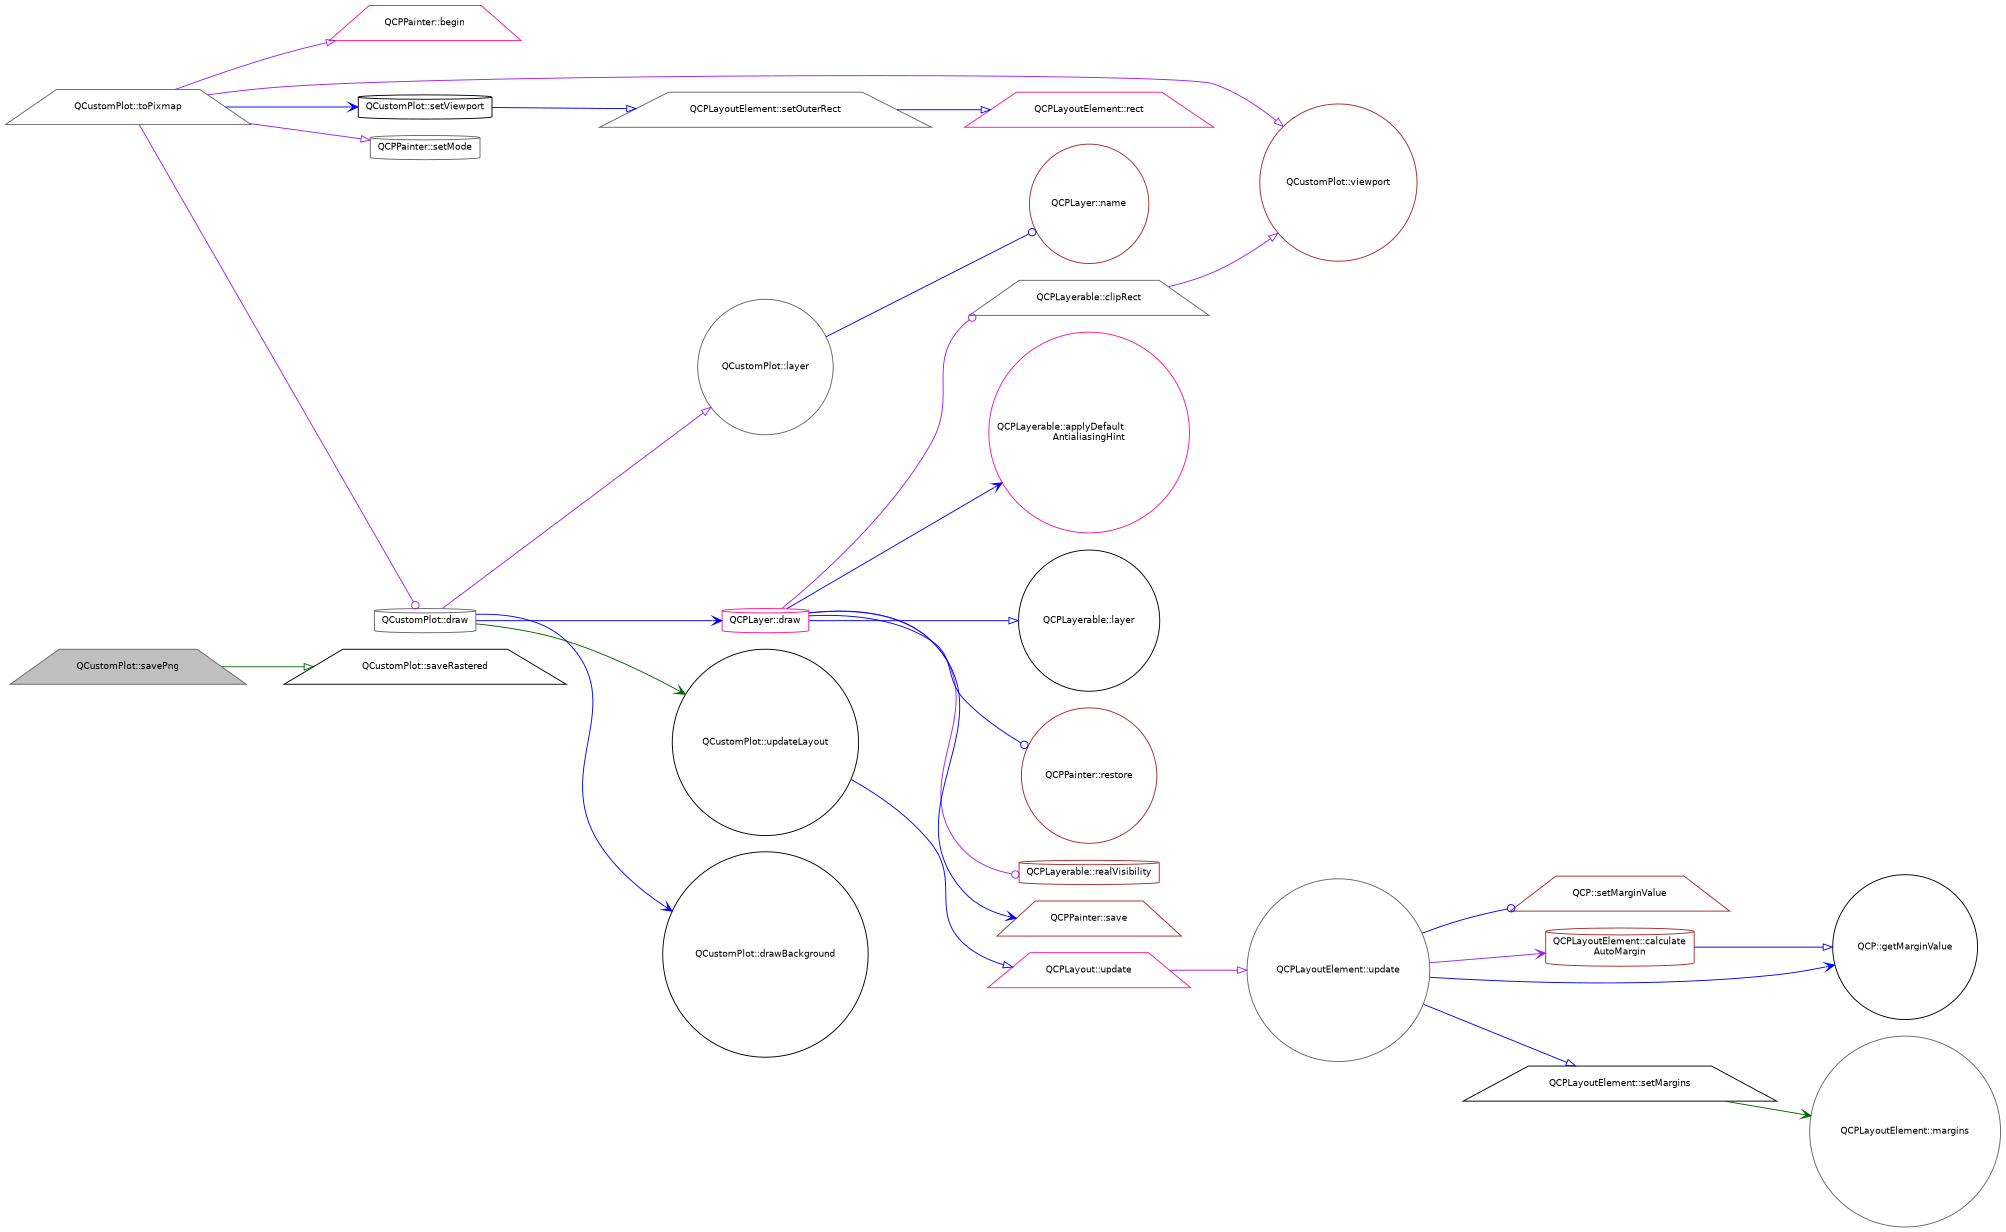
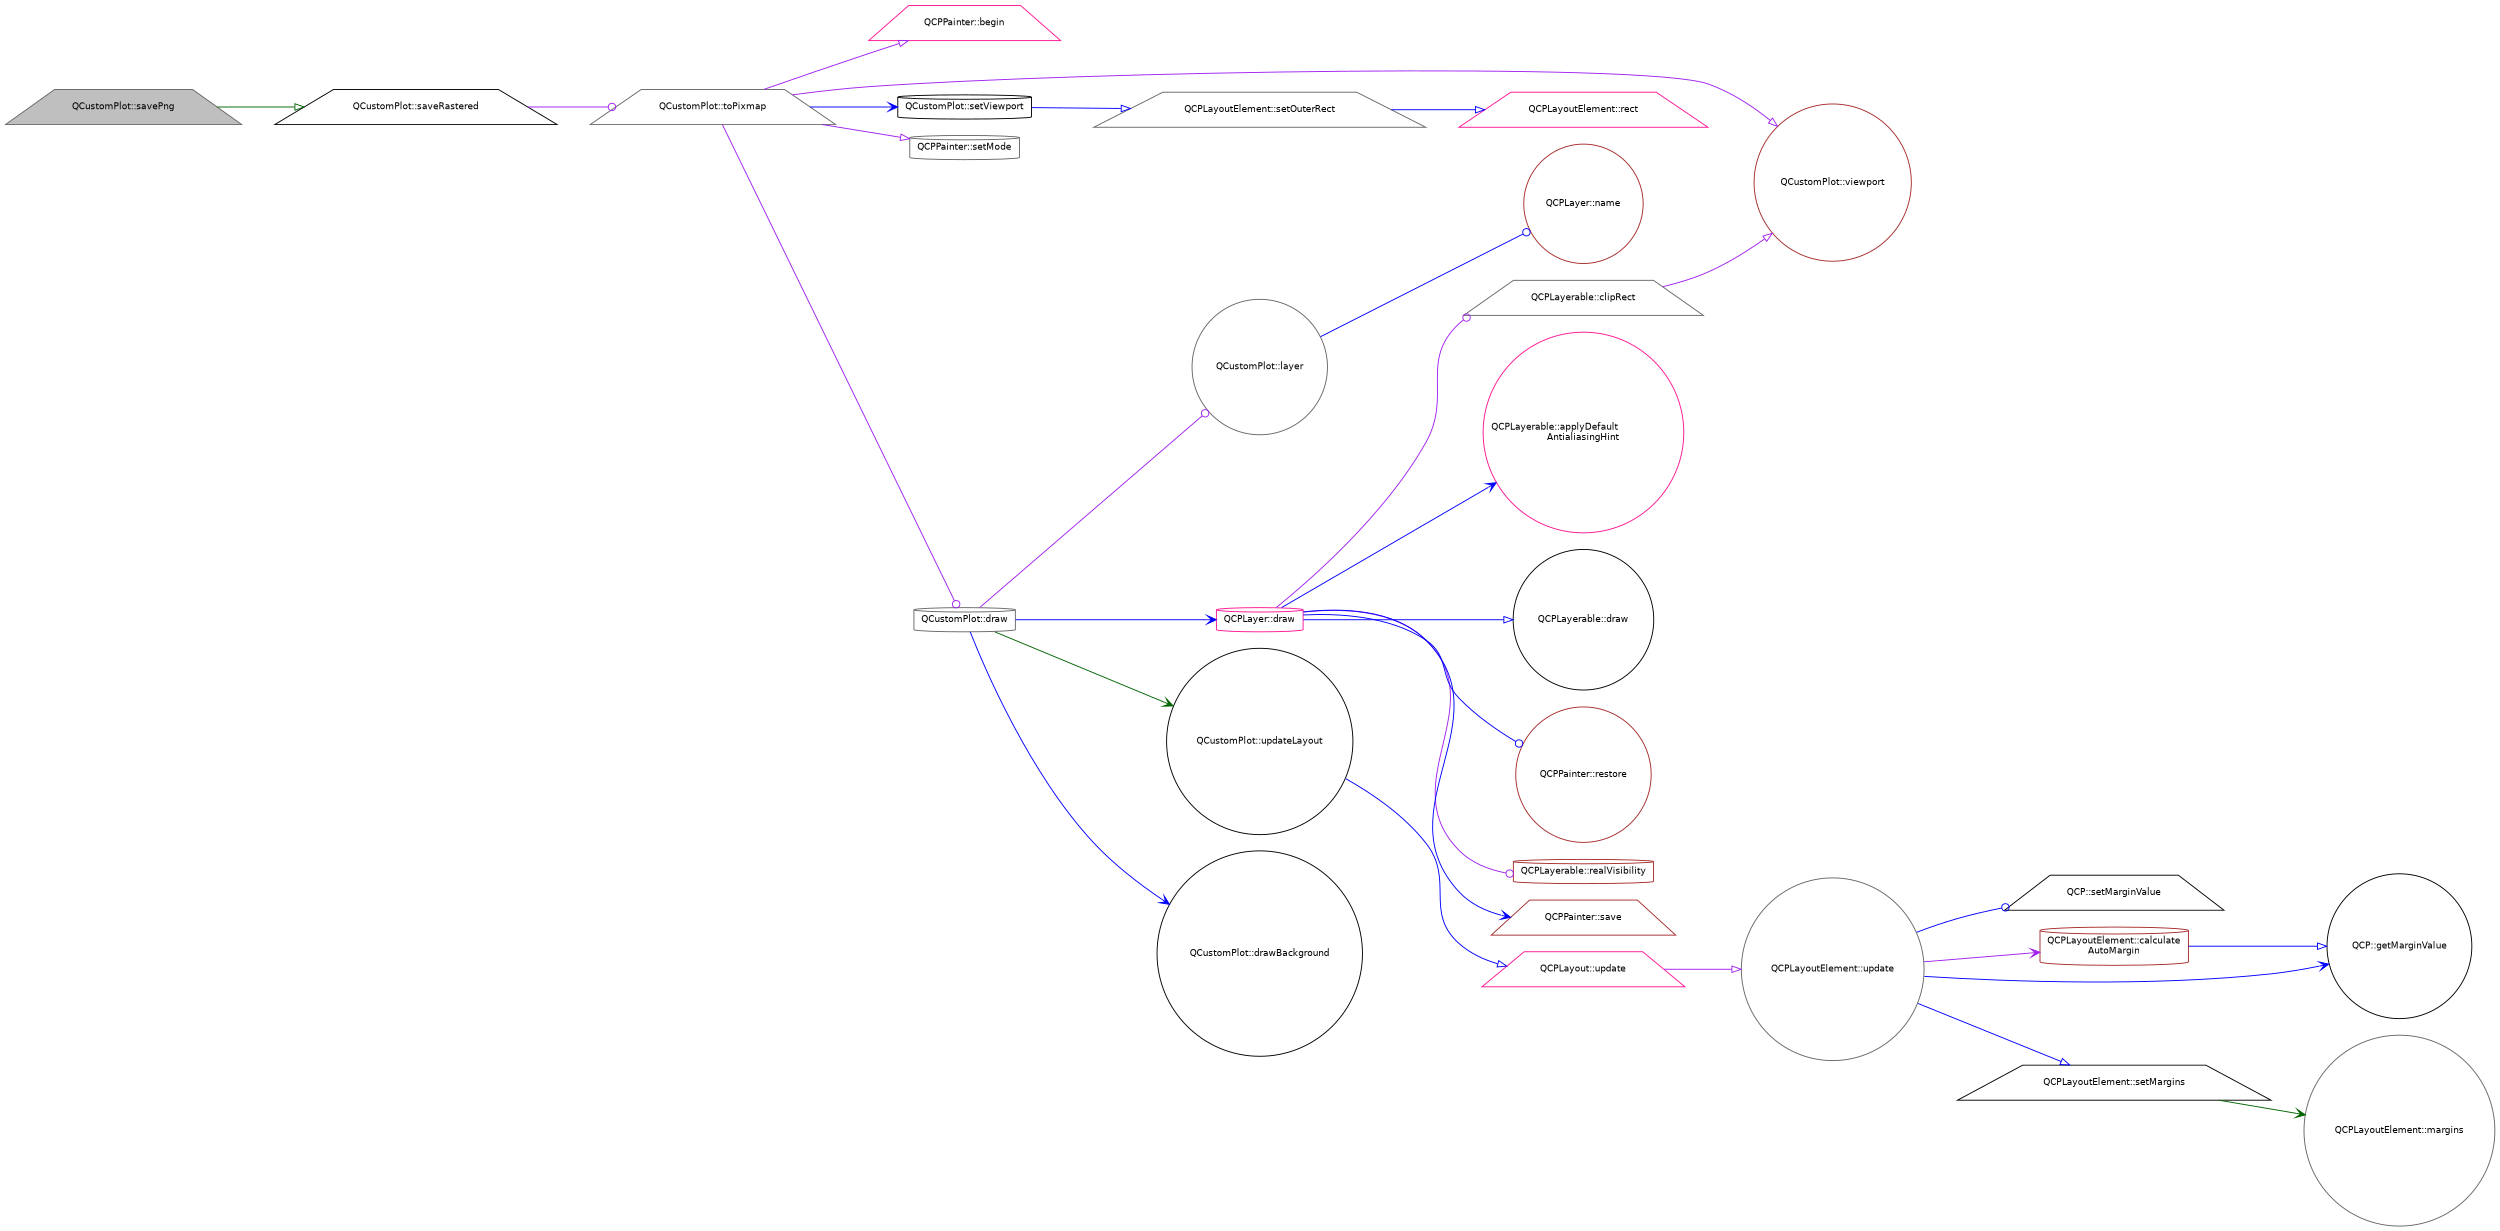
edge "QCustomPlot::saveRastered" -> "QCustomPlot::toPixmap": added
edge "QCustomPlot::draw" -> "QCustomPlot::layer": arrowhead onormal -> odot
node "QCPLayerable::layer": label "QCPLayerable::layer" -> "QCPLayerable::draw"
node "QCP::setMarginValue": color brown -> black
